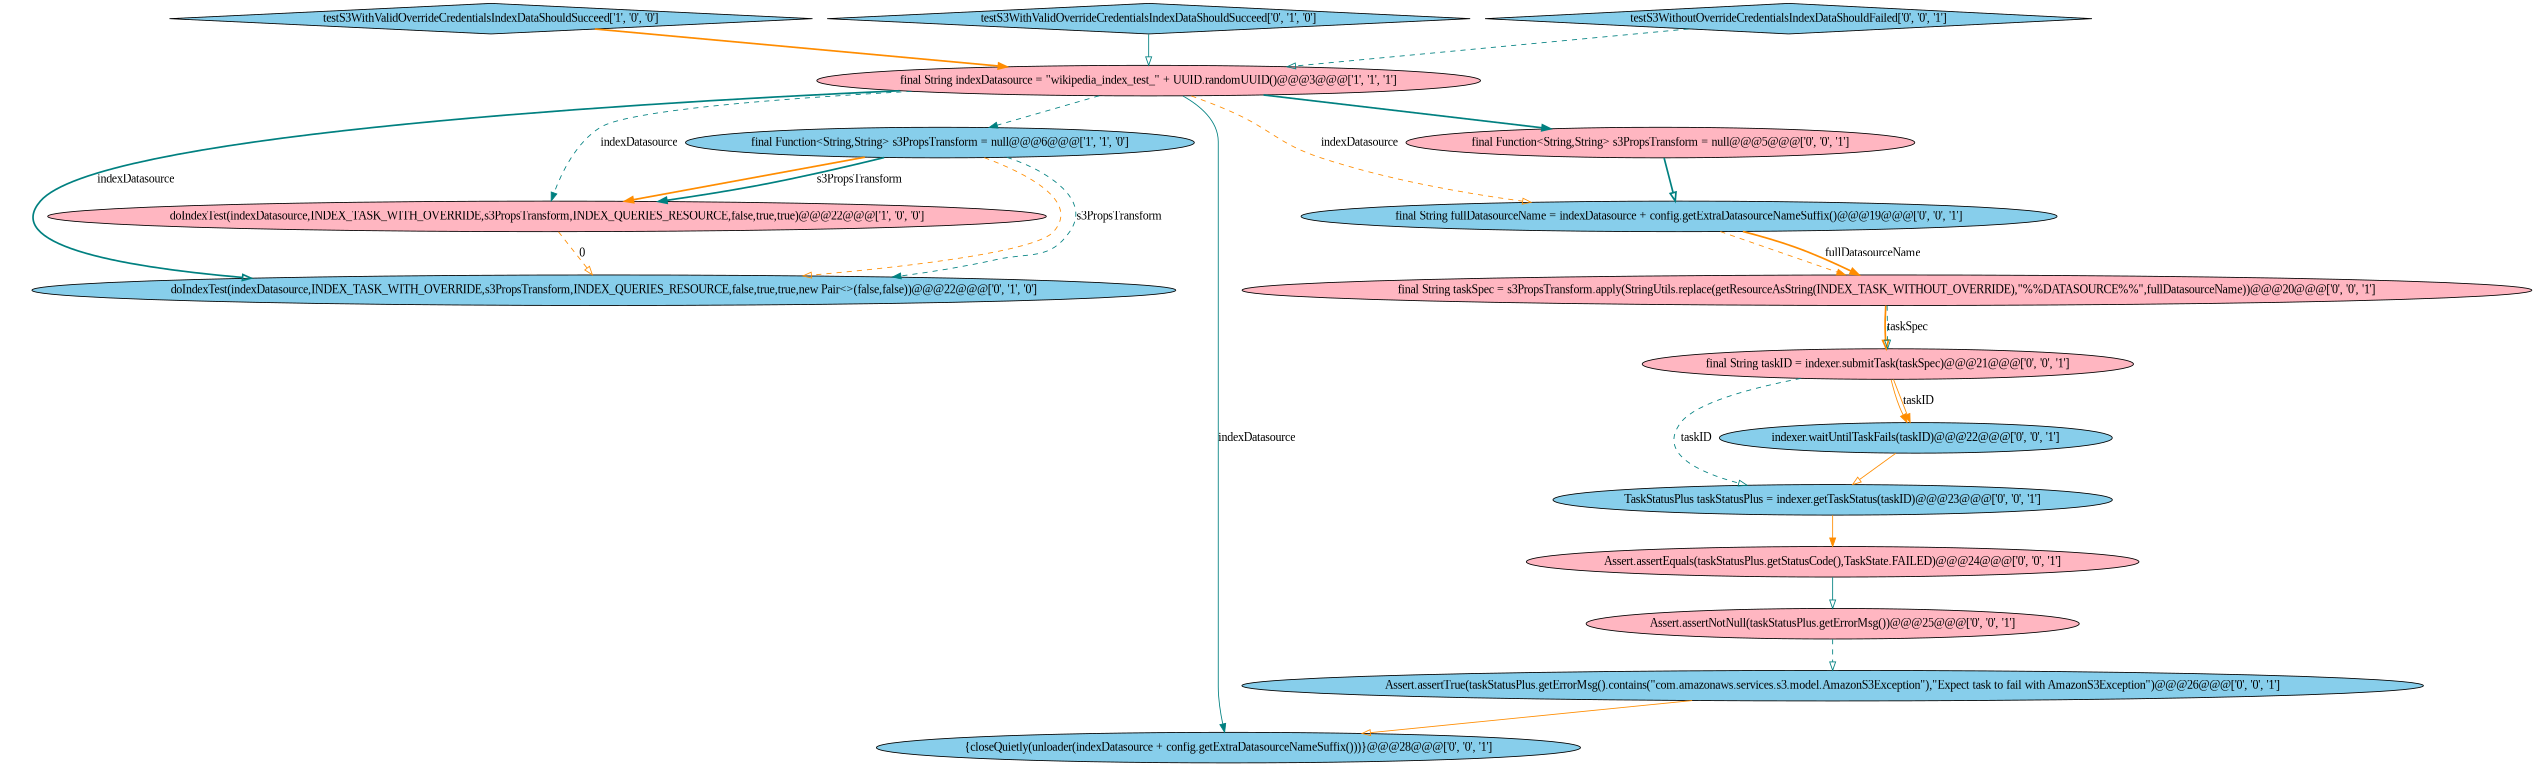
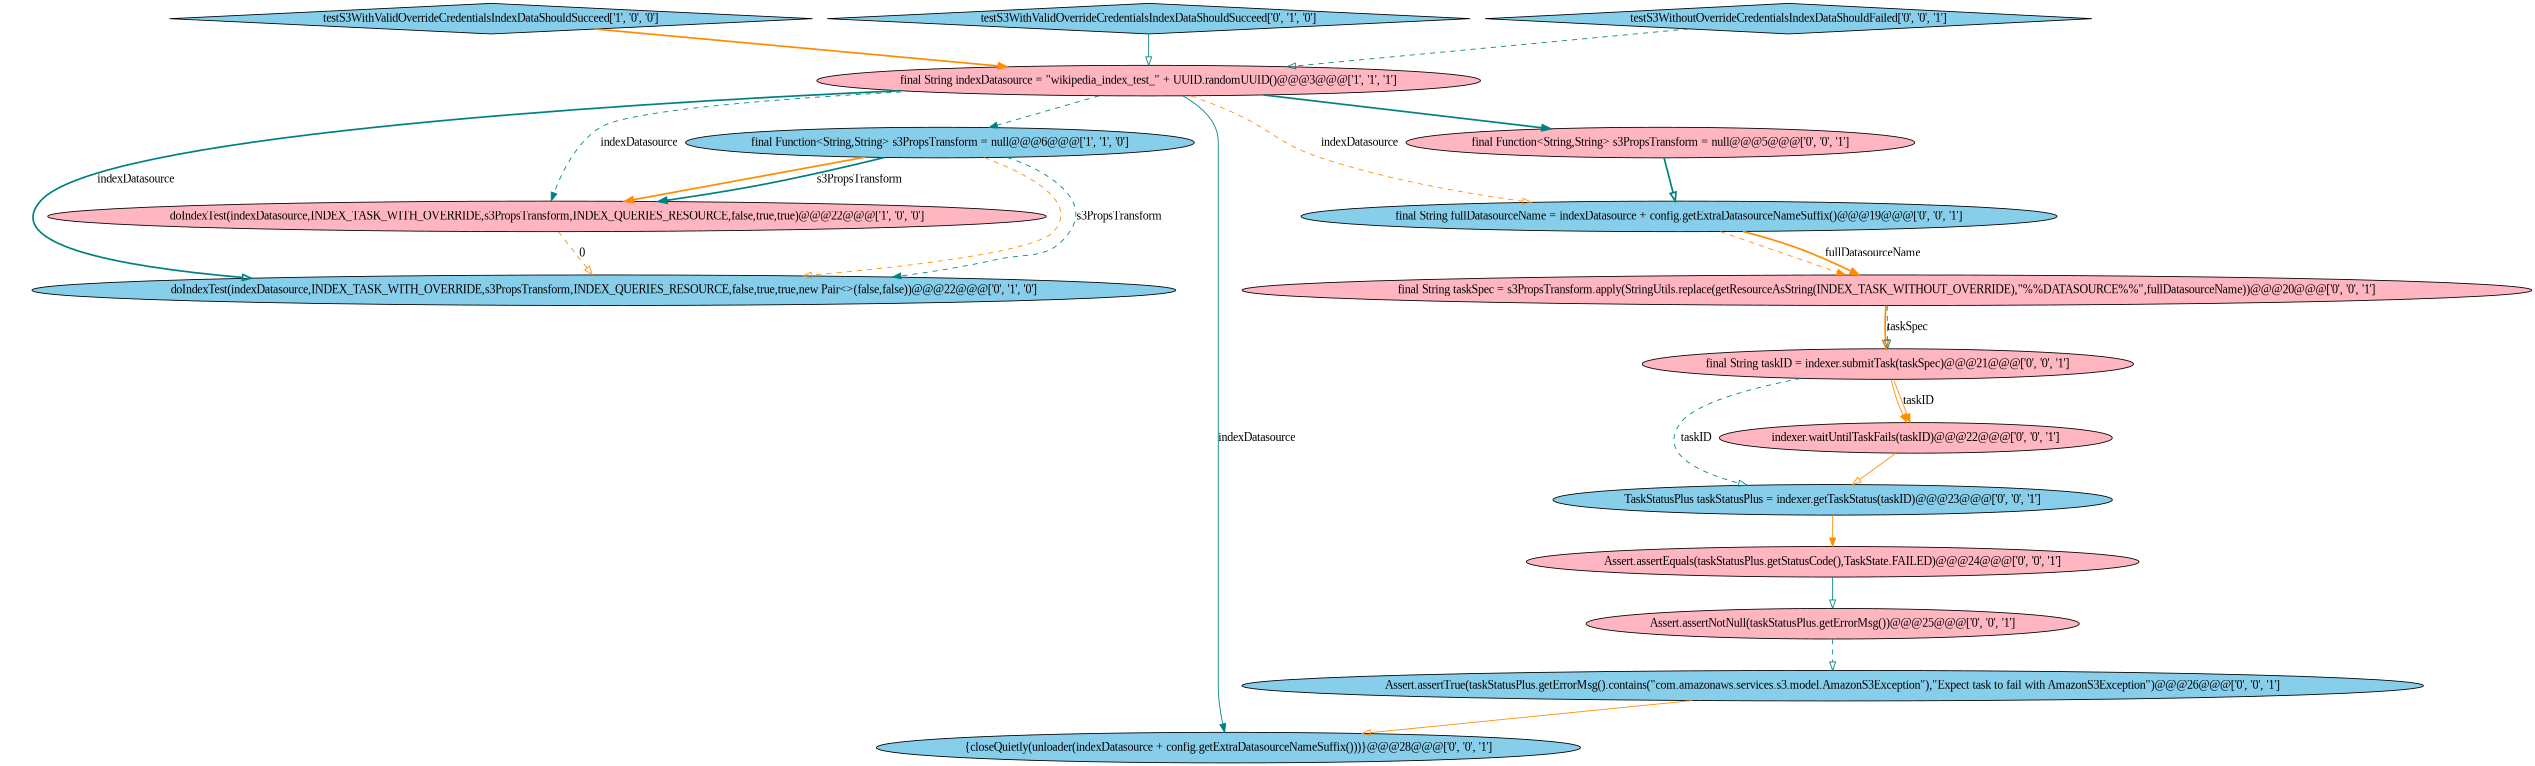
node "indexer.waitUntilTaskFails(taskID)@@@22@@@['0', '0', '1']": fillcolor skyblue -> lightpink
